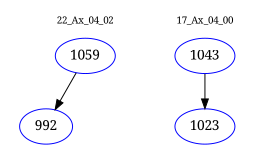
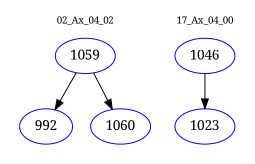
cluster "22_Ax_04_02": label "22_Ax_04_02" -> "02_Ax_04_02"
node "1043": label "1043" -> "1046"
node "1060": added
